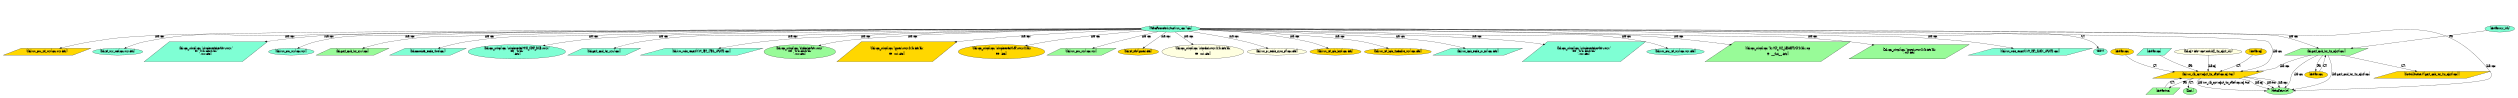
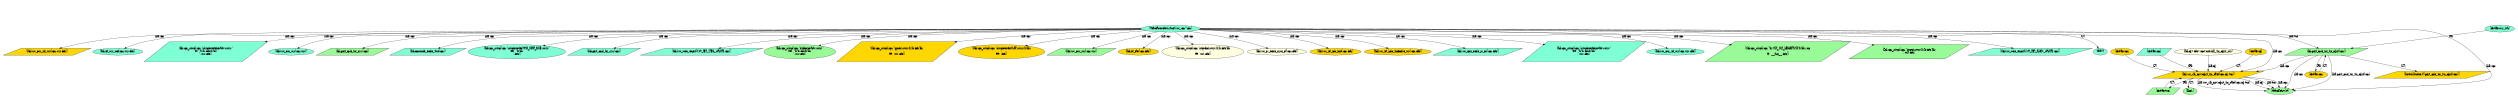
edge "(MethodParameterIn,struct kvm_vcpu *vcpu)" -> "(Call,guest_cpuid_has_tsc_adjust(vcpu))": label "DDG: vcpu" -> "DDG: true"
node "(Call,set_efer(ignored, data))": label "(Call,set_efer(ignored, data))" -> "(Call,set_efer(vcpu, data))"
